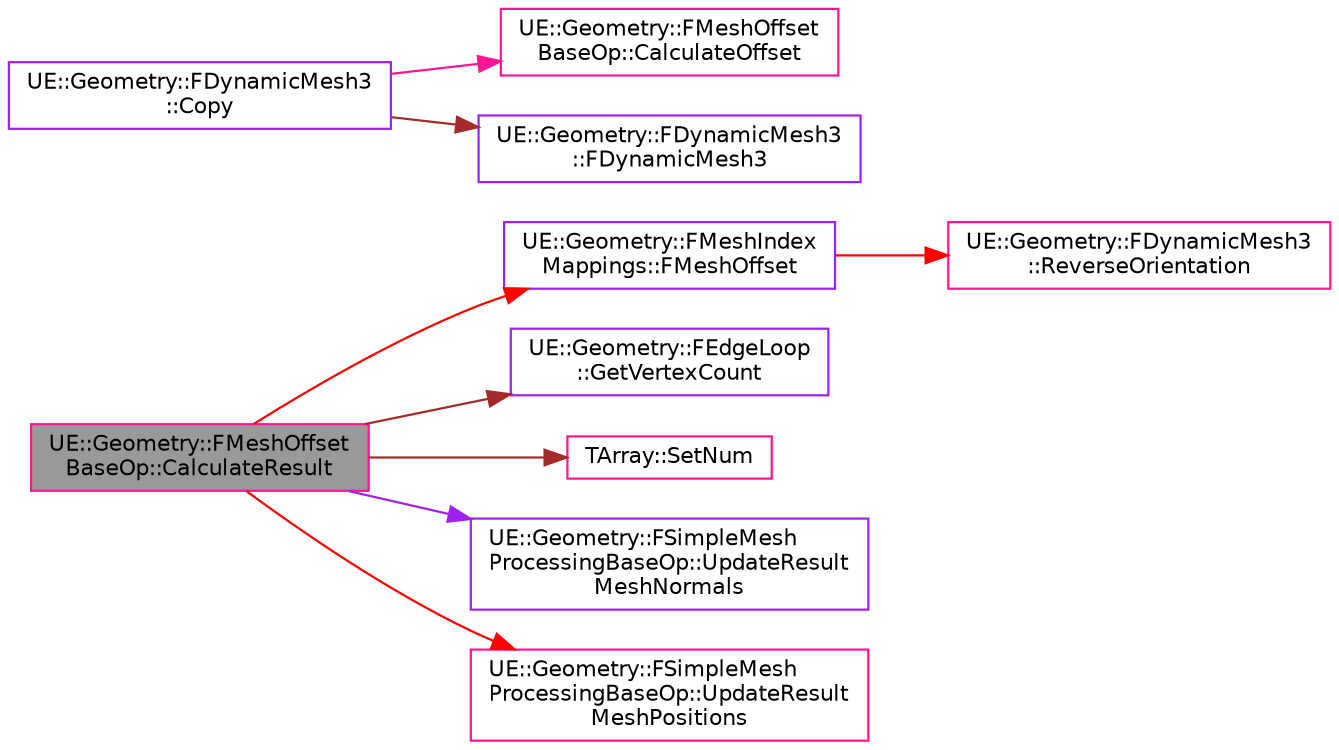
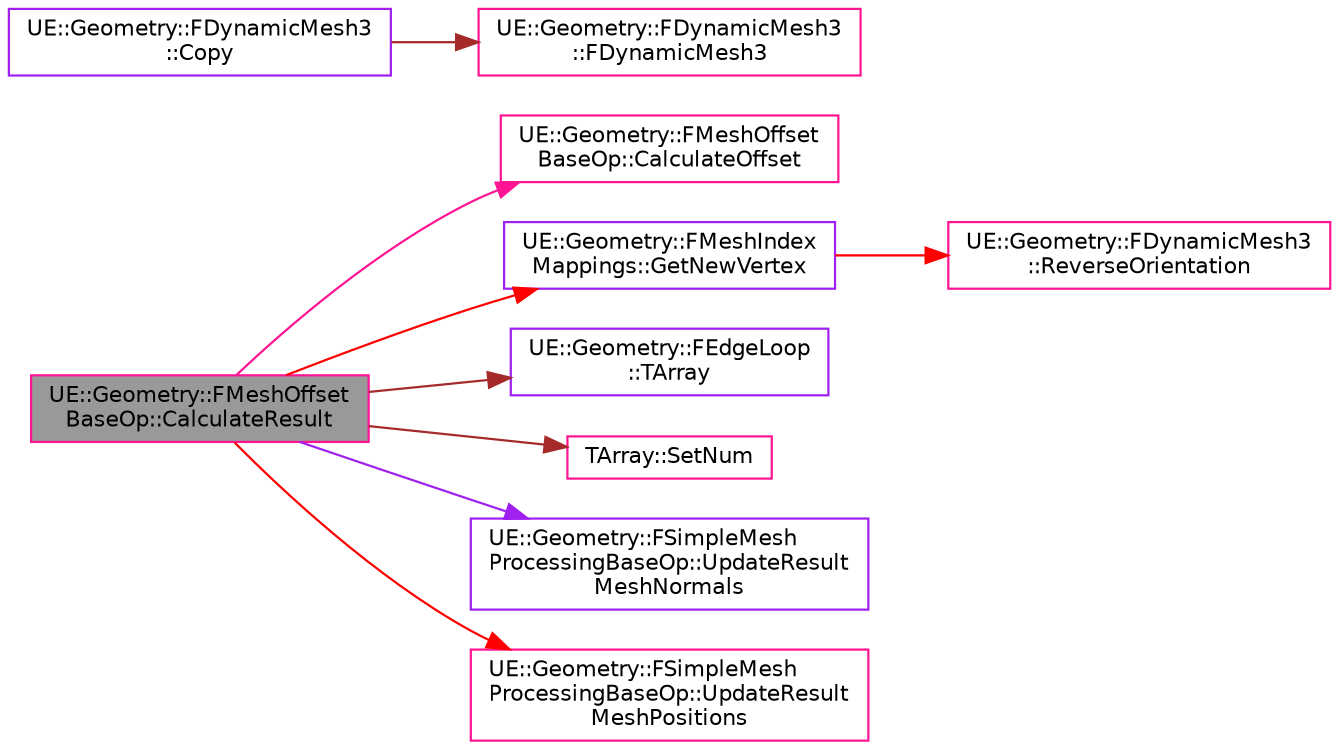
edge "UE::Geometry::FDynamicMesh3 ::Copy" -> "UE::Geometry::FMeshOffset BaseOp::CalculateOffset": now "UE::Geometry::FMeshOffset BaseOp::CalculateResult" -> "UE::Geometry::FMeshOffset BaseOp::CalculateOffset"
node "UE::Geometry::FDynamicMesh3 ::FDynamicMesh3": color purple -> deeppink
node "UE::Geometry::FMeshIndex Mappings::FMeshOffset": label "UE::Geometry::FMeshIndex Mappings::FMeshOffset" -> "UE::Geometry::FMeshIndex Mappings::GetNewVertex"
node "UE::Geometry::FEdgeLoop ::GetVertexCount": label "UE::Geometry::FEdgeLoop ::GetVertexCount" -> "UE::Geometry::FEdgeLoop ::TArray"
